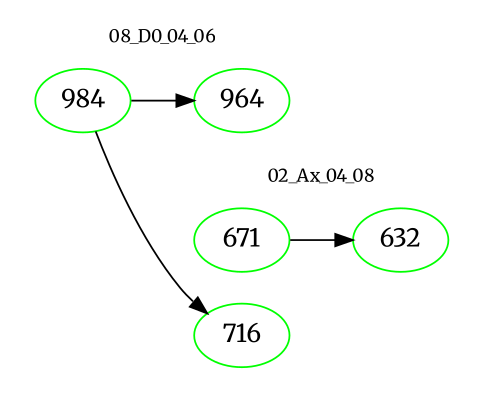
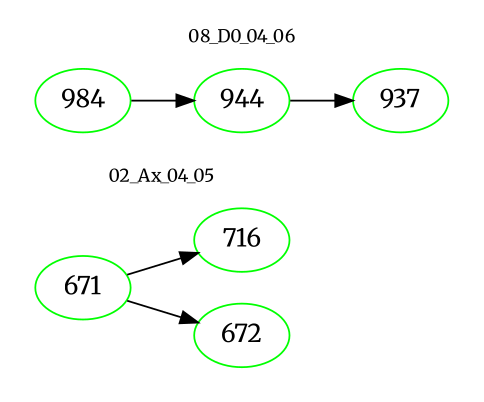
node "964": label "964" -> "944"
node "937": added
cluster "02_Ax_04_08": label "02_Ax_04_08" -> "02_Ax_04_05"
edge "984" -> "716": now "671" -> "716"
node "632": label "632" -> "672"
